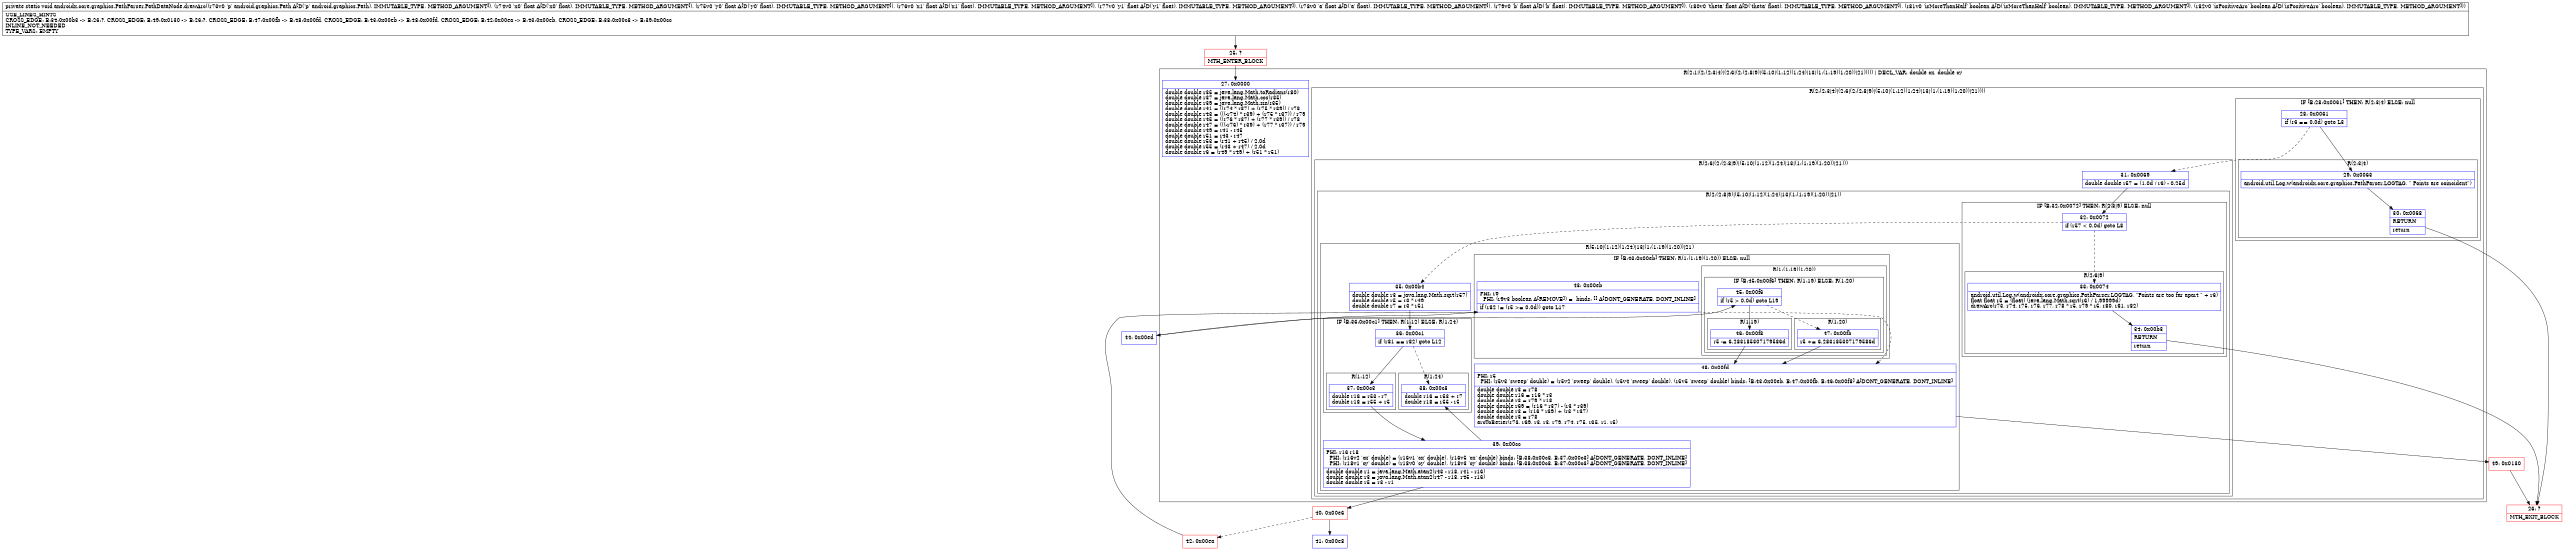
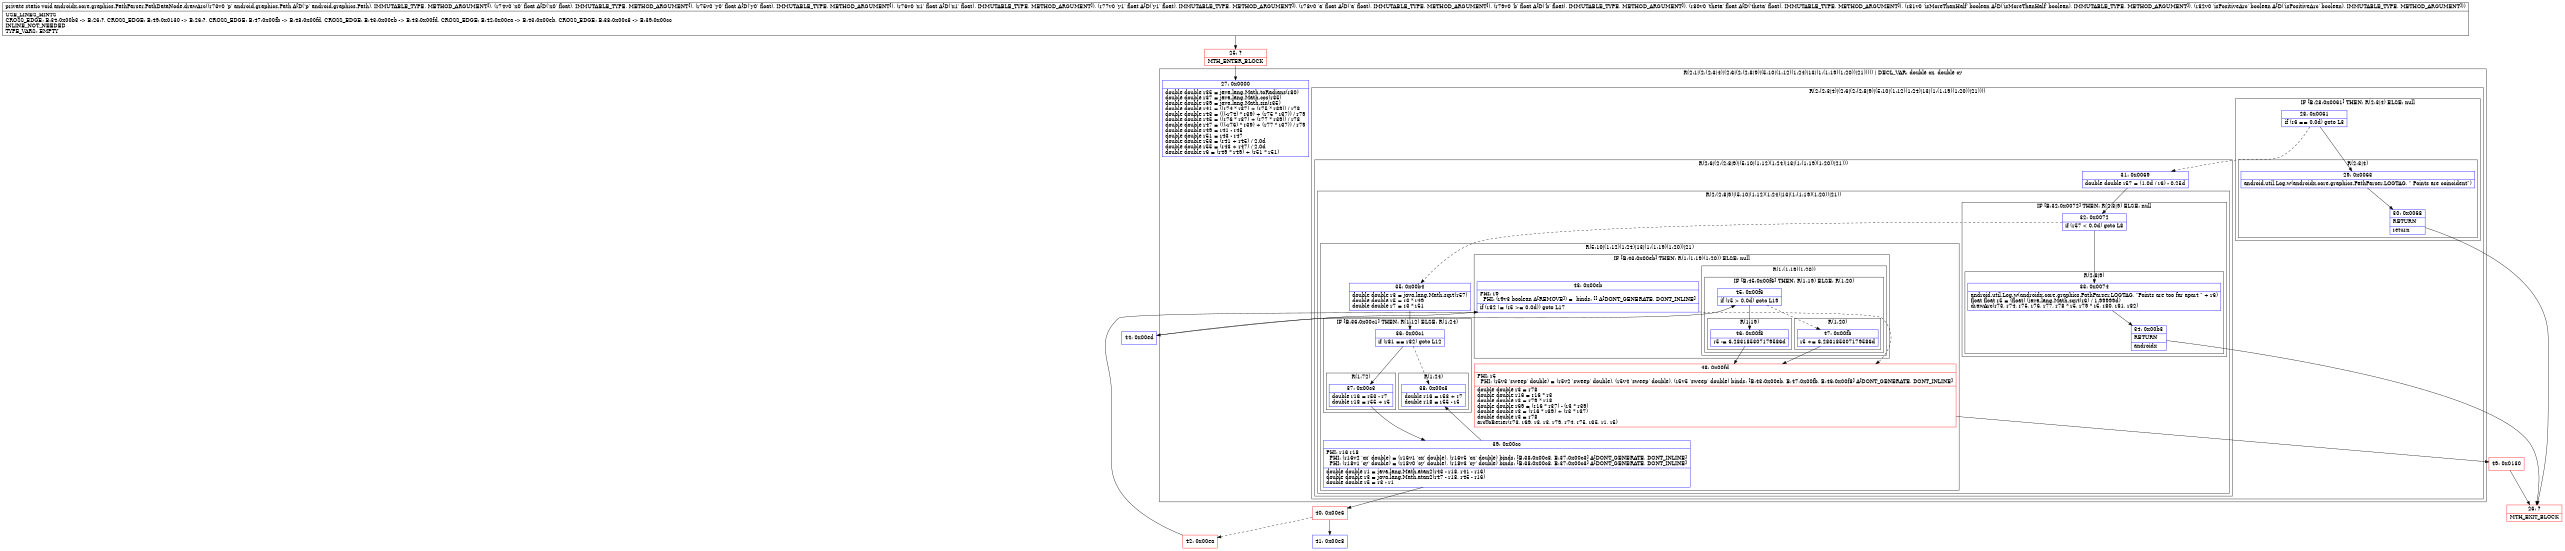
edge "32: 0x0072" -> "33: 0x0074": style dashed -> solid
node "34: 0x00b3": text "return" -> "androidx"
cluster "R(1:12)": label "R(1:12)" -> "R(1:72)"
node "48: 0x00fd": color blue -> red
